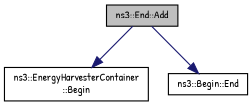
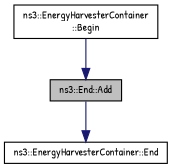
edge "ns3::End::Add" -> "ns3::EnergyHarvesterContainer ::Begin": reversed
node "ns3::Begin::End": label "ns3::Begin::End" -> "ns3::EnergyHarvesterContainer::End"
